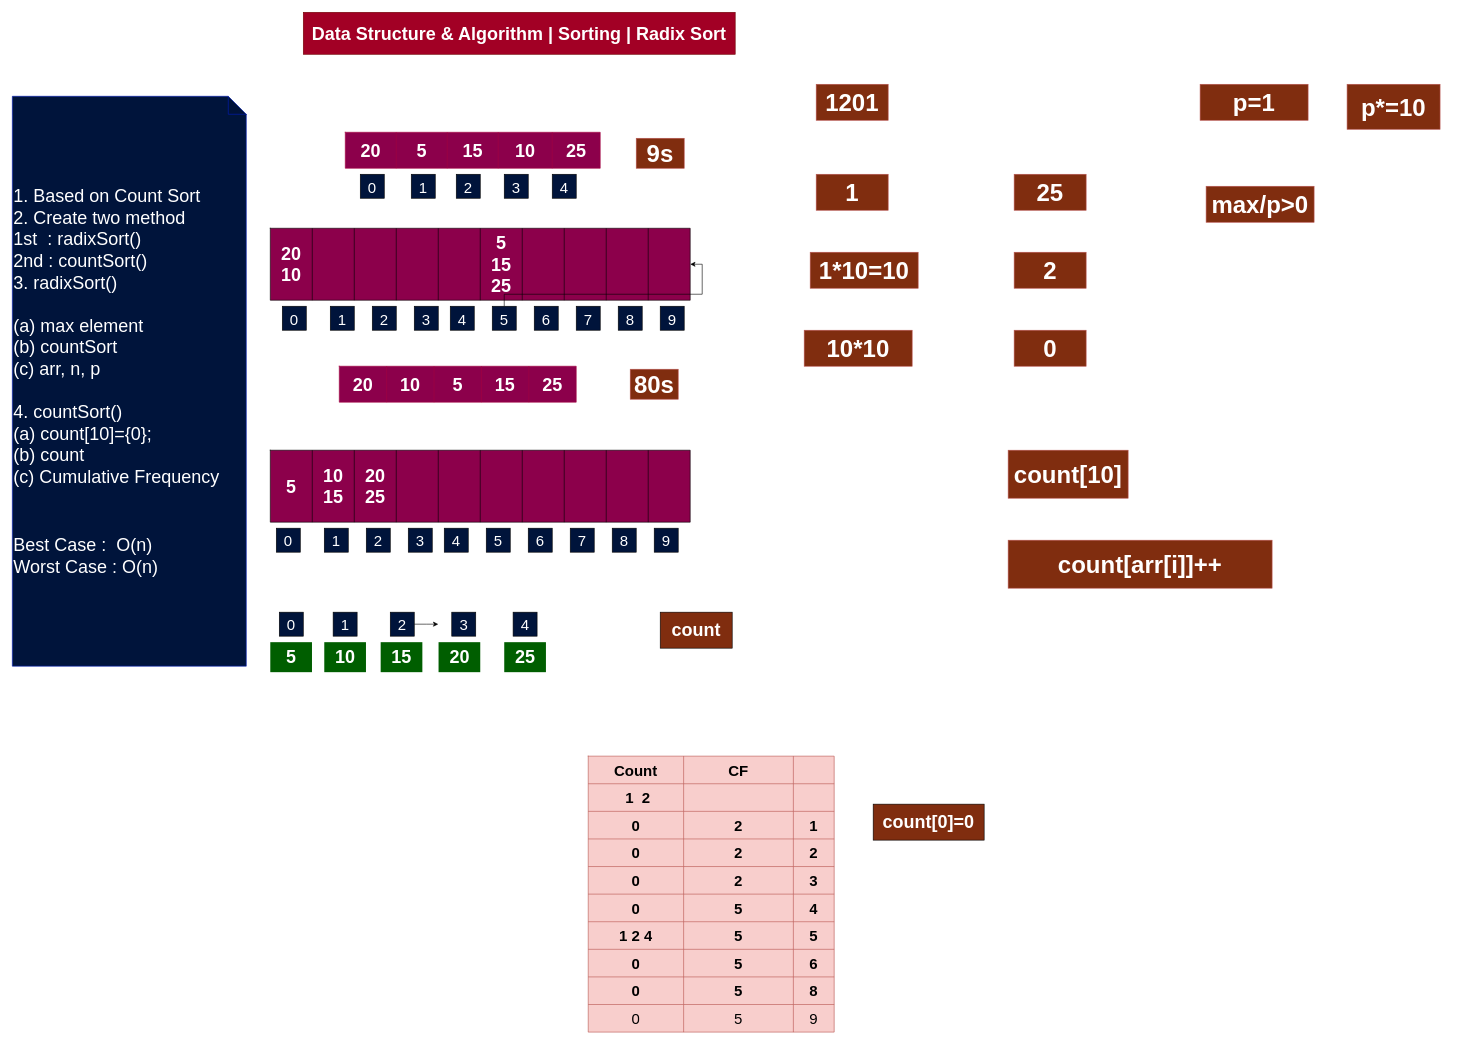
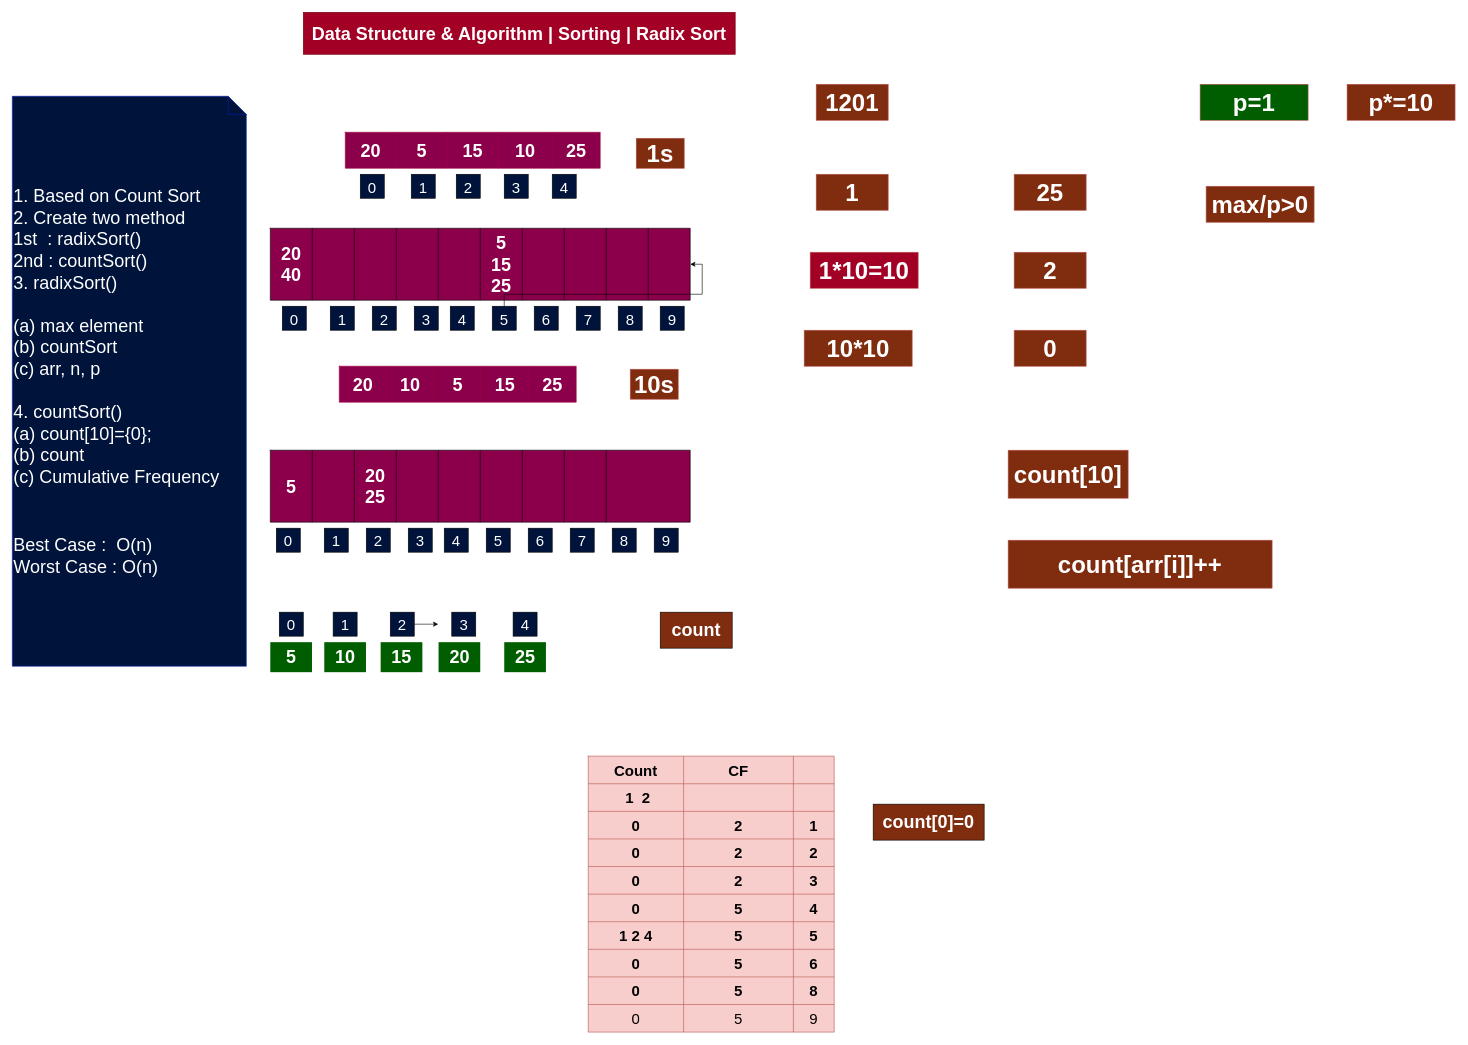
node "p=1": fillcolor #802d0f -> #005e00
node "p*=10": size 93x45 -> 108x36
node "9s": label "9s" -> "1s"
node "20 10": label "20 10" -> "20 40"
node "1*10=10": fillcolor #802d0f -> #a20025
node "80s": label "80s" -> "10s"
node "10 15": removed
